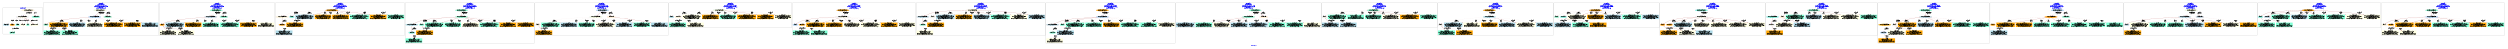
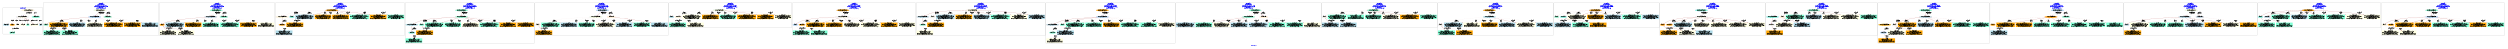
node "Process": fillcolor aquamarine -> lightyellow
node "image": added
